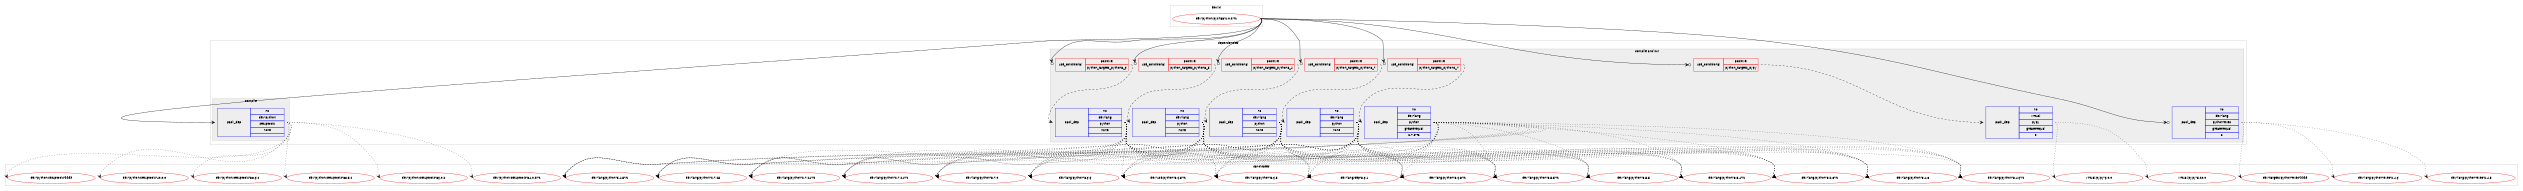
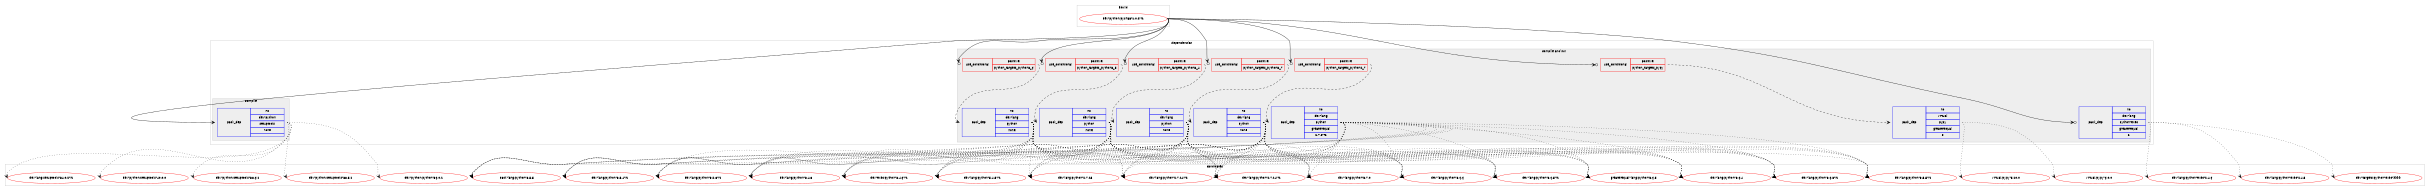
node "dev-python/setuptools-9999": removed
node "dev-python/setuptools-36.0.1": label "dev-python/setuptools-36.0.1" -> "dev-python/python-36.0.1"
node "dev-python/setuptools-34.0.2-r1": label "dev-python/setuptools-34.0.2-r1" -> "dev-lang/setuptools-34.0.2-r1"
node "dev-use/python-3.6.5-r1": label "dev-use/python-3.6.5-r1" -> "dev-lang/python-3.6.5-r1"
node "dev-lang/python-3.6.5": label "dev-lang/python-3.6.5" -> "greaterequal-lang/python-3.6.5"
node "dev-lang/dep-3.6.4": label "dev-lang/dep-3.6.4" -> "dev-lang/python-3.6.4"
node "dev-lang/python-3.5.5": label "dev-lang/python-3.5.5" -> "pack-lang/python-3.5.5"
node "dev-lang/python-3.4.6-r1": label "dev-lang/python-3.4.6-r1" -> "dev-exec/python-3.4.6-r1"
